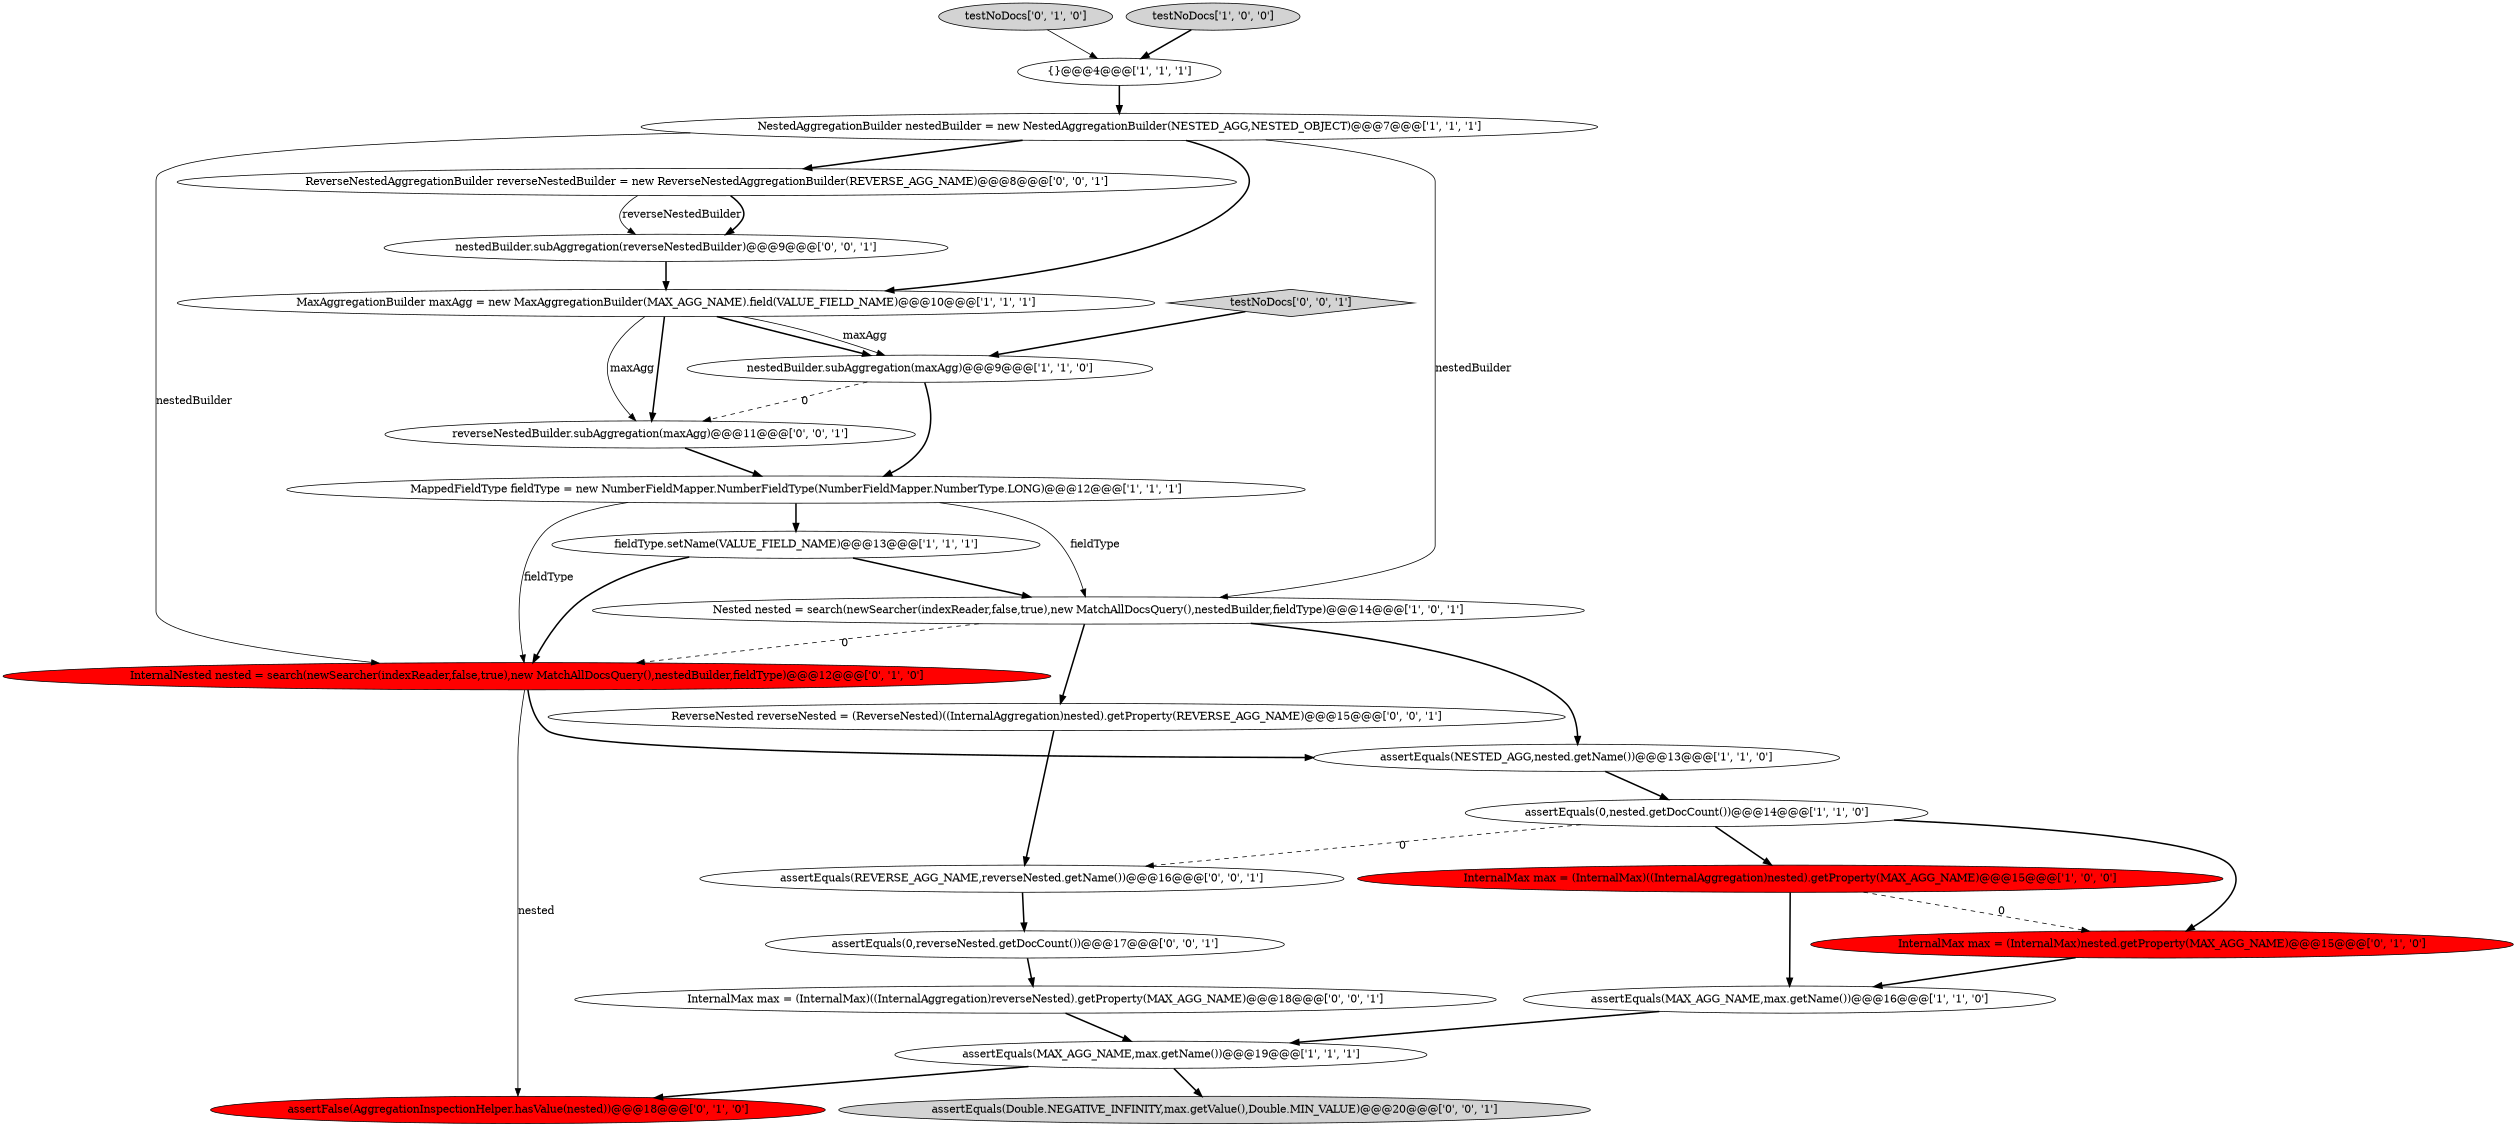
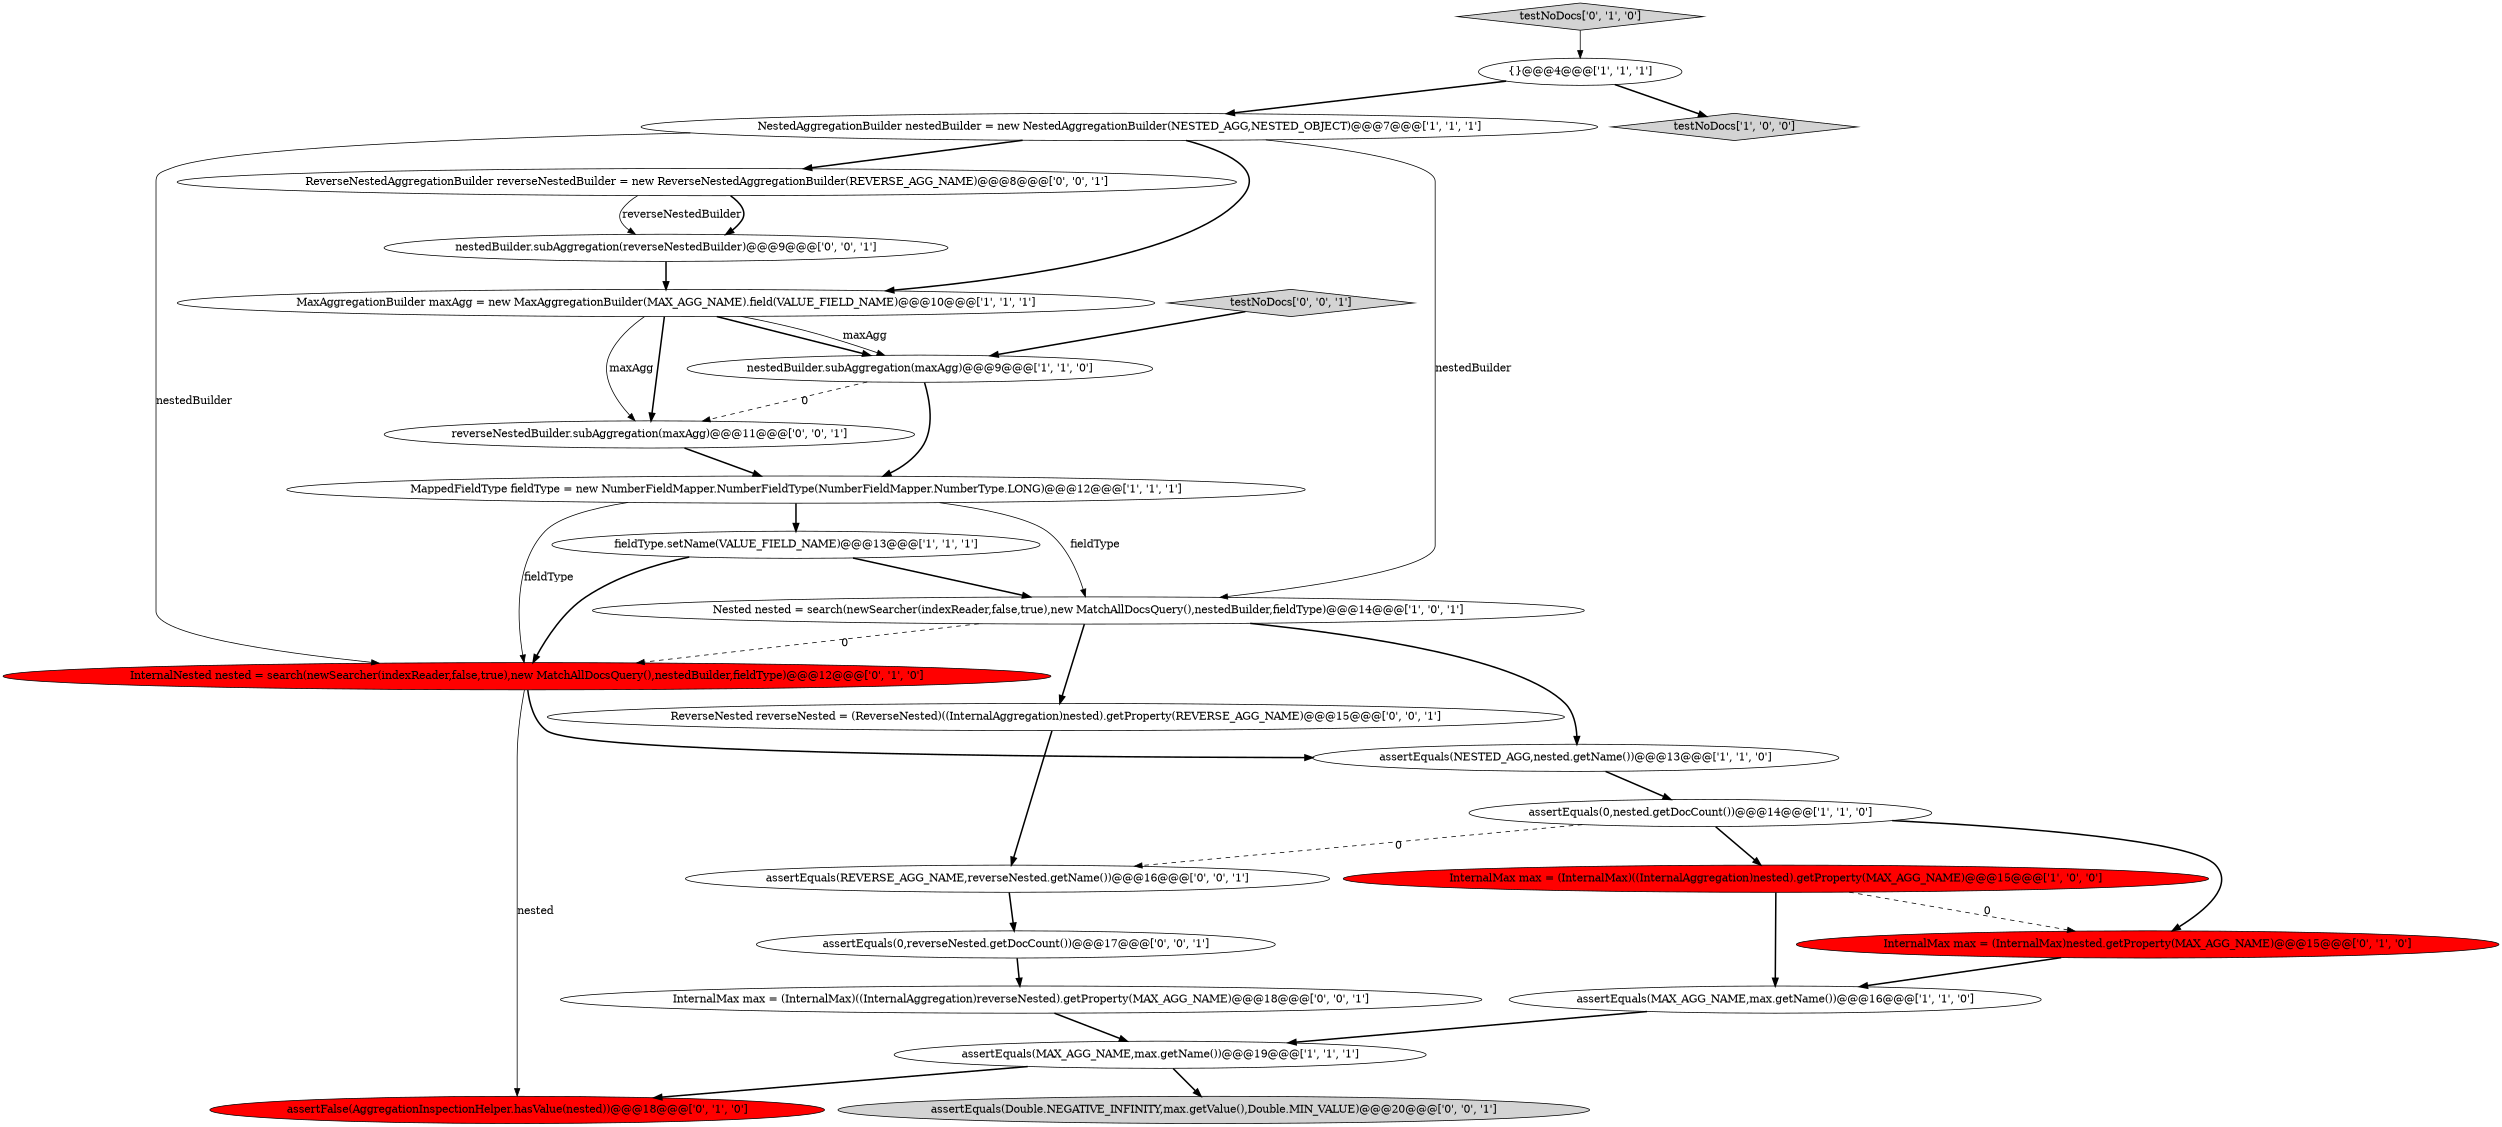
node "testNoDocs['0', '1', '0']": shape ellipse -> diamond
node "testNoDocs['1', '0', '0']": shape ellipse -> diamond
edge "testNoDocs['1', '0', '0']" -> "{}@@@4@@@['1', '1', '1']": reversed
